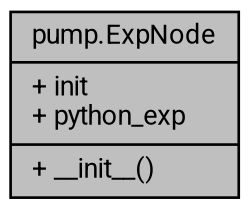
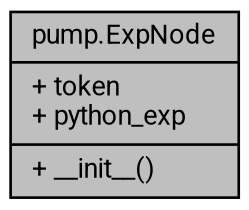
node "pump.ExpNode": text "+ init" -> "+ token"
